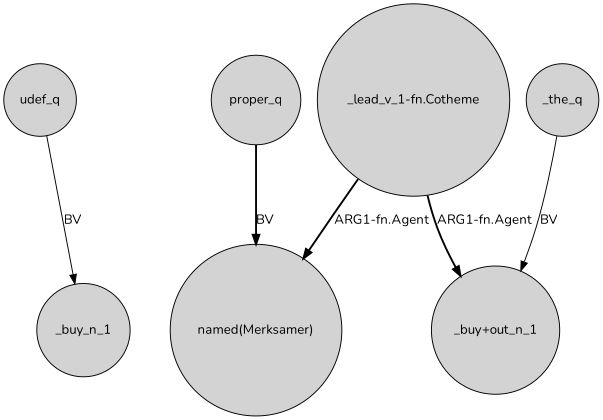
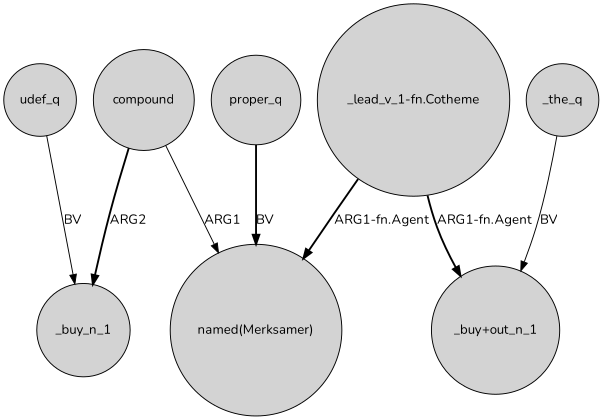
node "compound": added
